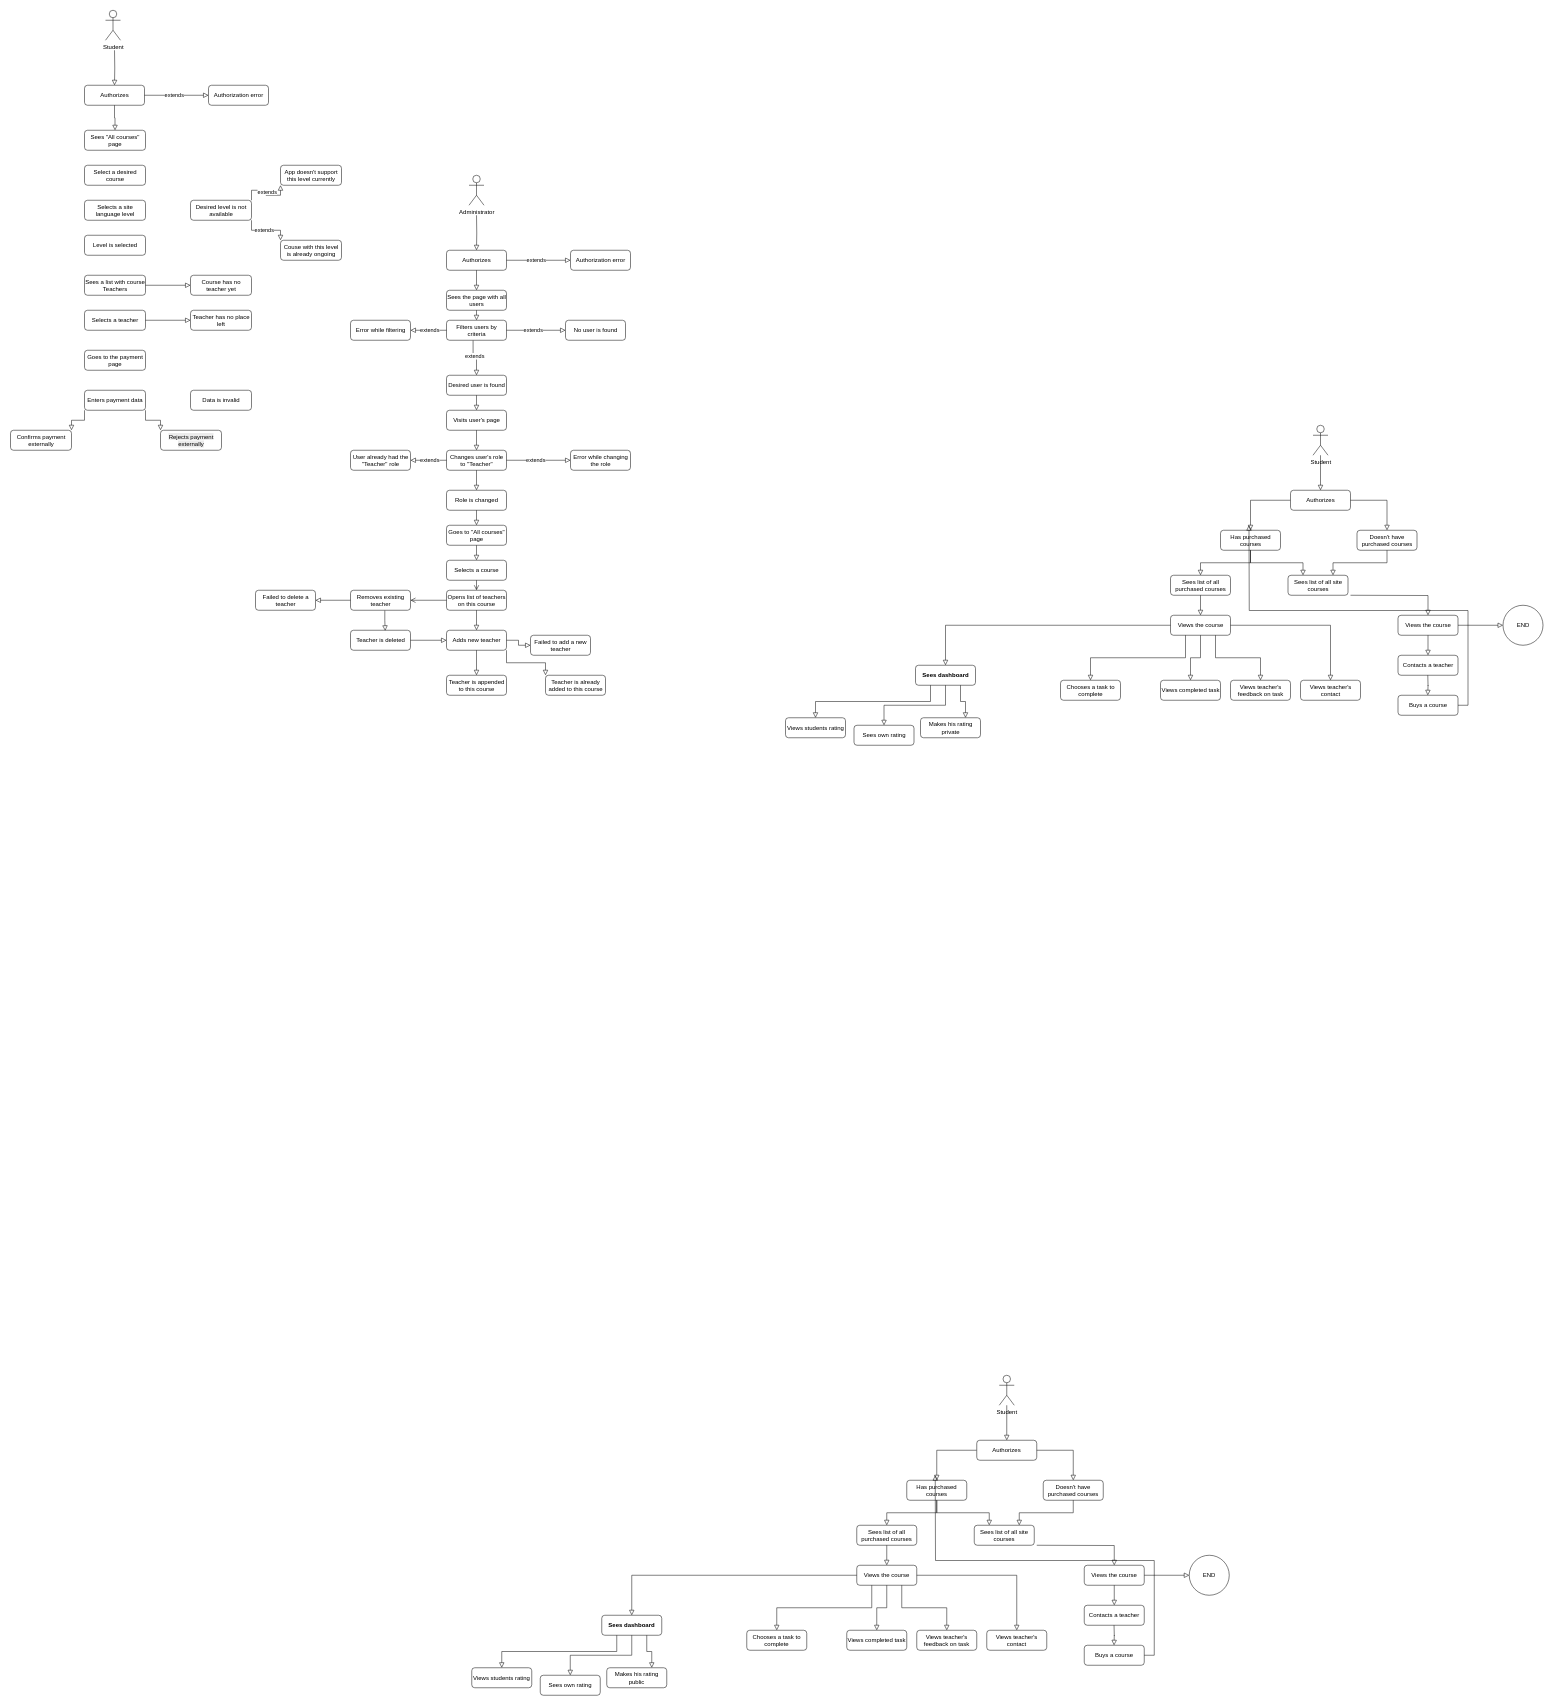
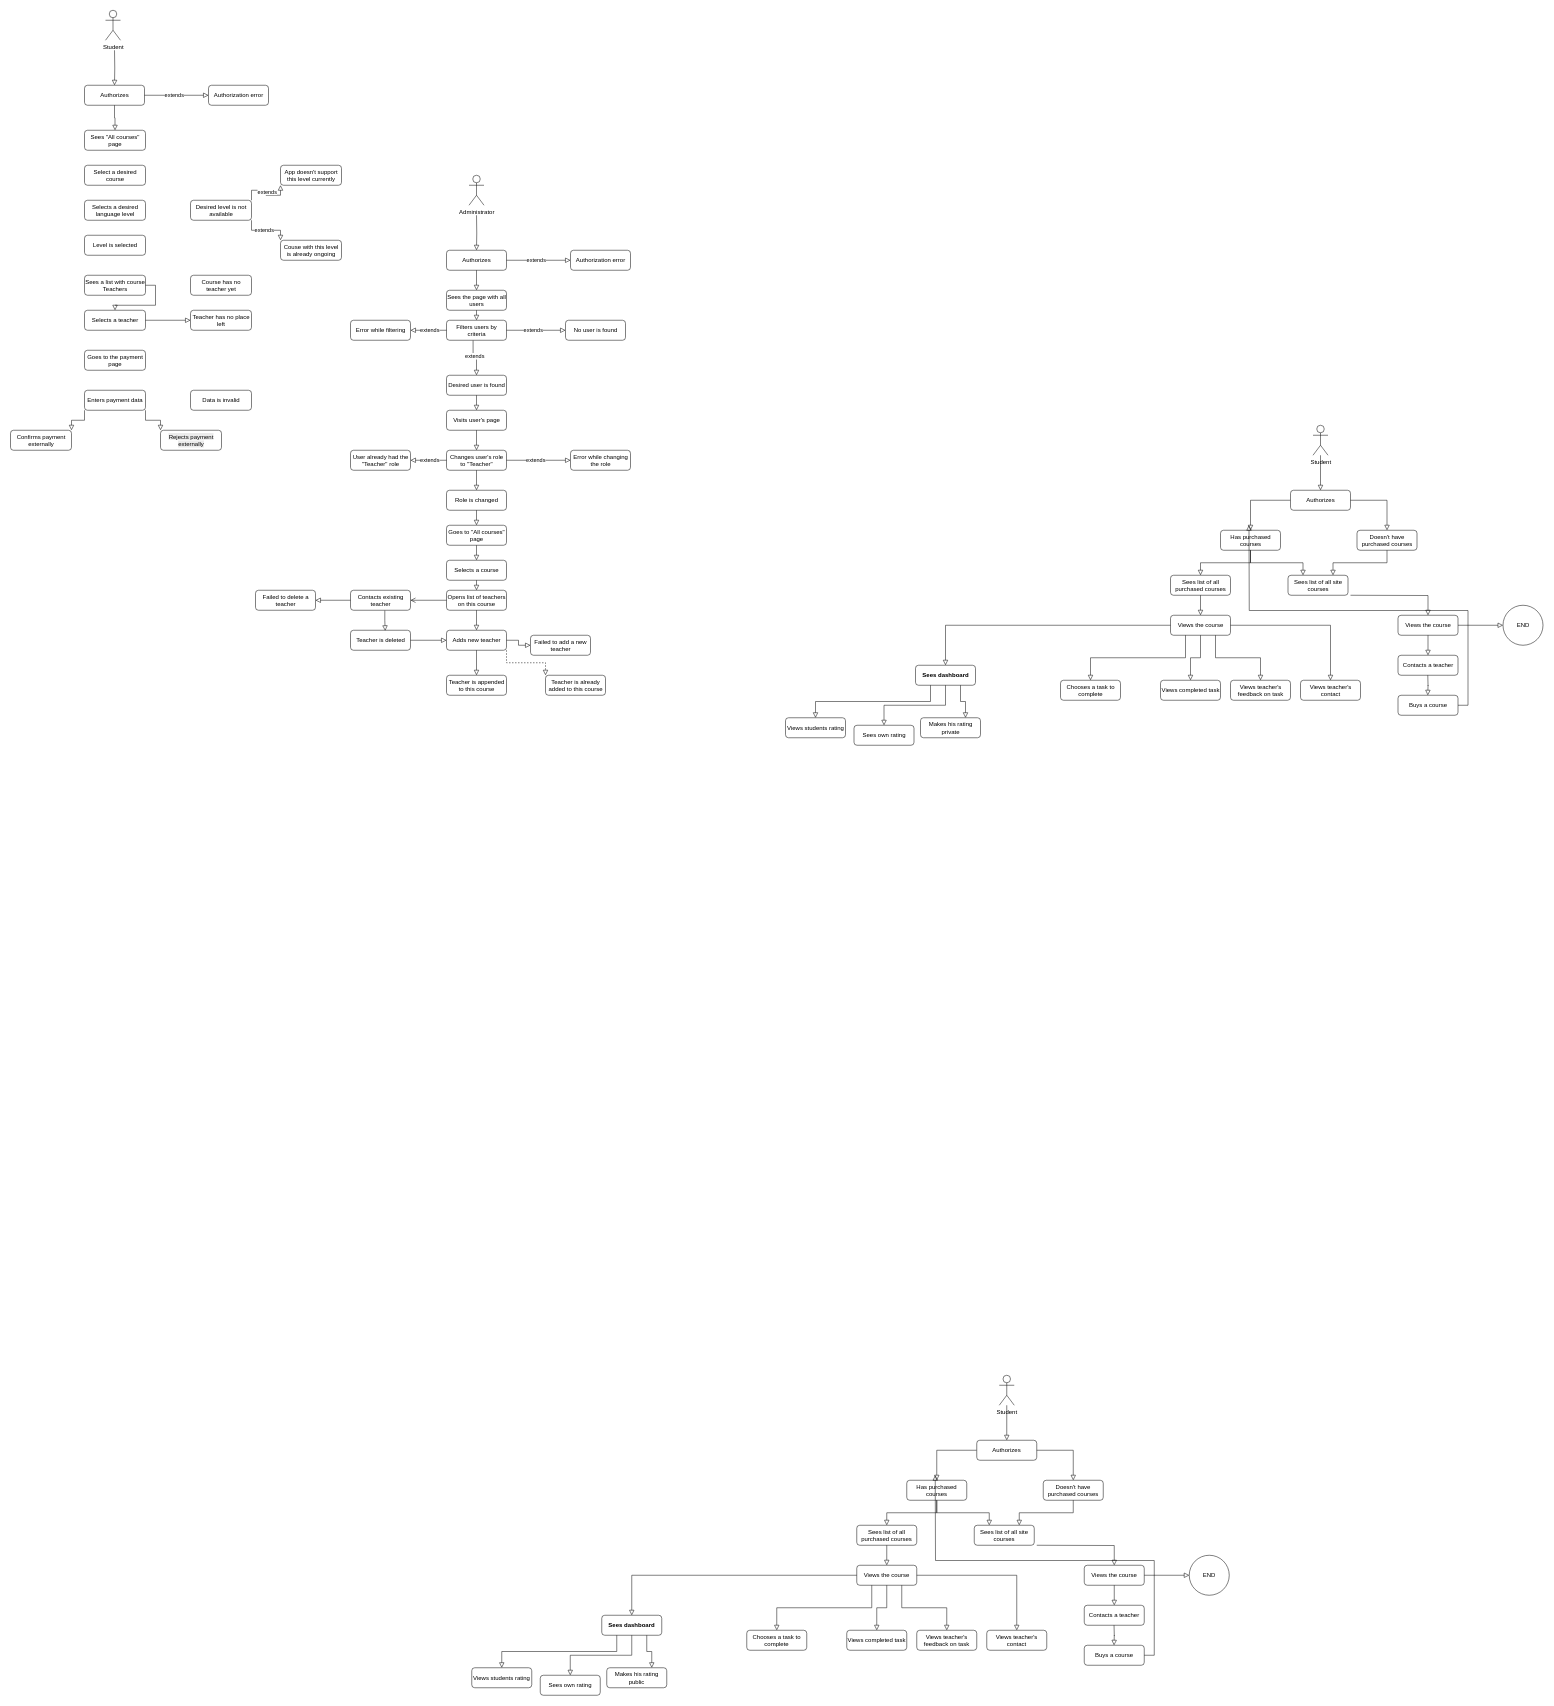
node "Selects a site language level": label "Selects a site language level" -> "Selects a desired language level"
edge "Sees a list with course Teachers" -> "Course has no teacher yet": now "Sees a list with course Teachers" -> "Selects a teacher"
edge "Selects a course" -> "Opens list of teachers on this course": arrowhead open -> block
node "Removes existing teacher": label "Removes existing teacher" -> "Contacts existing teacher"
edge "Adds new teacher" -> "Teacher is already added to this course": style solid -> dashed
